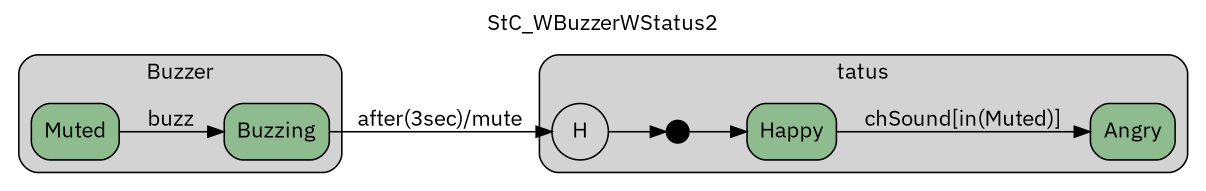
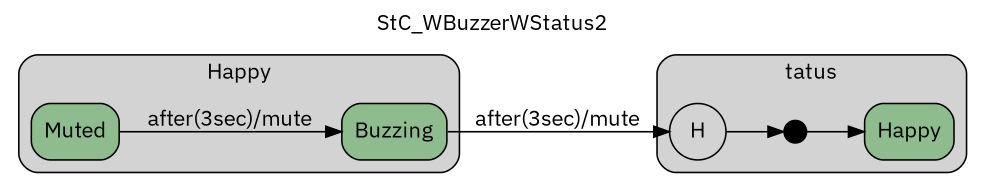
cluster "Buzzer": label "Buzzer" -> "Happy"
edge "Muted" -> "Buzzing": label "buzz" -> "after(3sec)/mute"
node "Angry": removed
